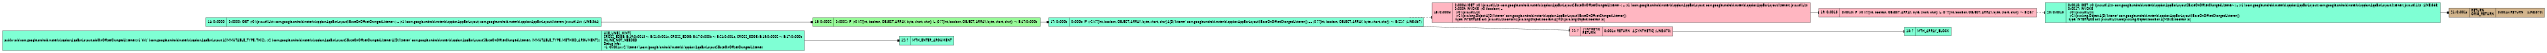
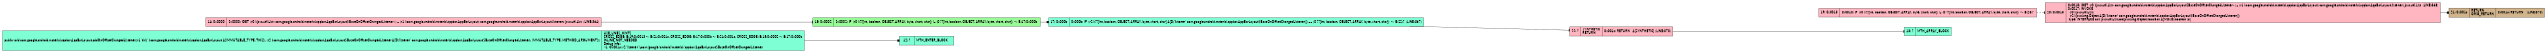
node "18: 0x000d": removed
node "20: 0x0015": fillcolor aquamarine -> lightpink
node "14: 0x0000": fillcolor aquamarine -> lightpink
edge "14: 0x0000" -> "15: 0x0002": arrowhead box -> tee
node "12: ?": text "MTH_ENTER_ARGUMENT" -> "MTH_ENTER_BLOCK"
